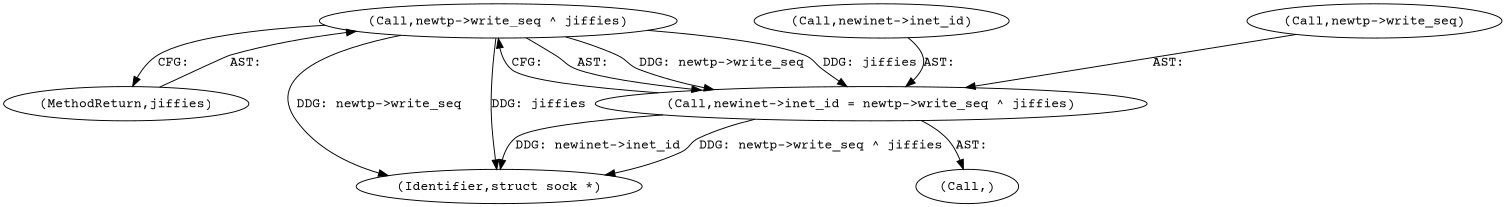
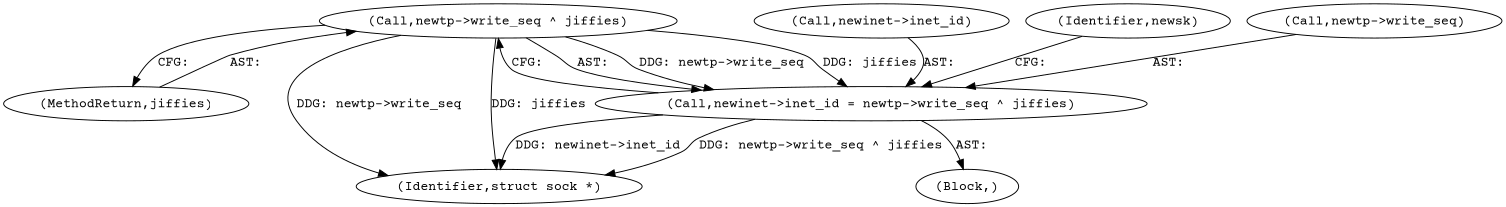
node "(Identifier,newsk)": added
node "(Call,)": label "(Call,)" -> "(Block,)"
